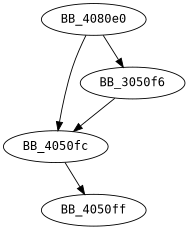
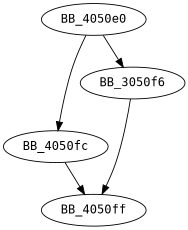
node "BB_4080e0": label "BB_4080e0" -> "BB_4050e0"
edge "BB_3050f6" -> "BB_4050fc": now "BB_3050f6" -> "BB_4050ff"
